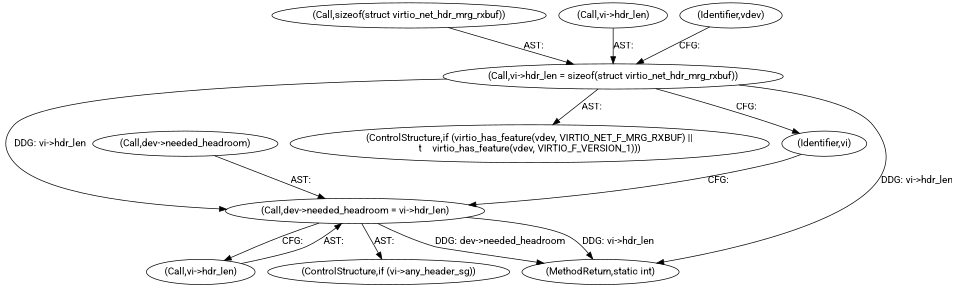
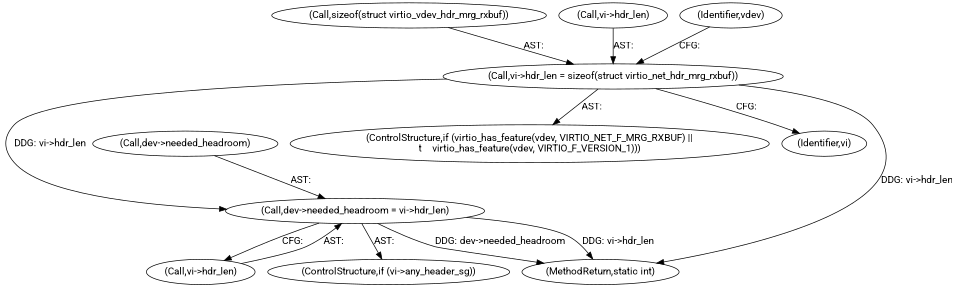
node "(Call,sizeof(struct virtio_net_hdr_mrg_rxbuf))": label "(Call,sizeof(struct virtio_net_hdr_mrg_rxbuf))" -> "(Call,sizeof(struct virtio_vdev_hdr_mrg_rxbuf))"
edge "(Identifier,vi)" -> "(Call,dev->needed_headroom = vi->hdr_len)": removed, label "CFG:"
